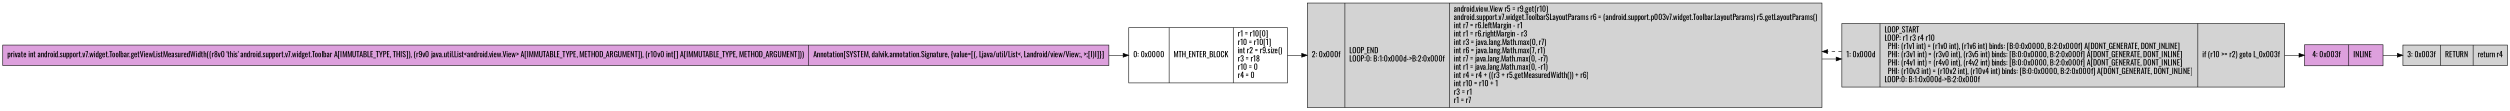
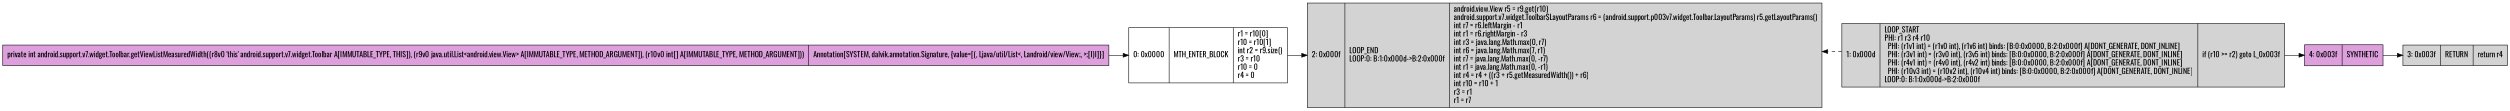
node "1: 0x000d": text "LOOP: r1 r3 r4 r10" -> "PHI: r1 r3 r4 r10"
node "4: 0x003f": text "INLINE" -> "SYNTHETIC"
node "0: 0x0000": text "r3 = r18" -> "r3 = r10"
edge "2: 0x000f" -> "1: 0x000d": removed
